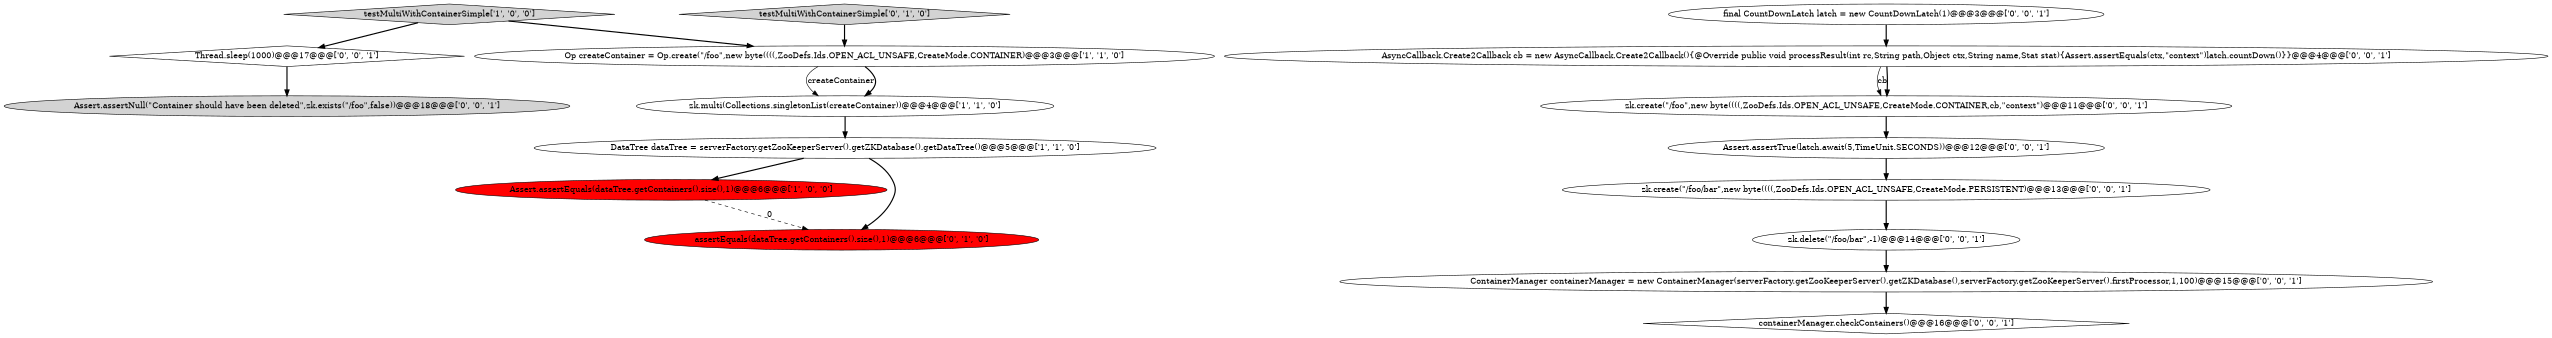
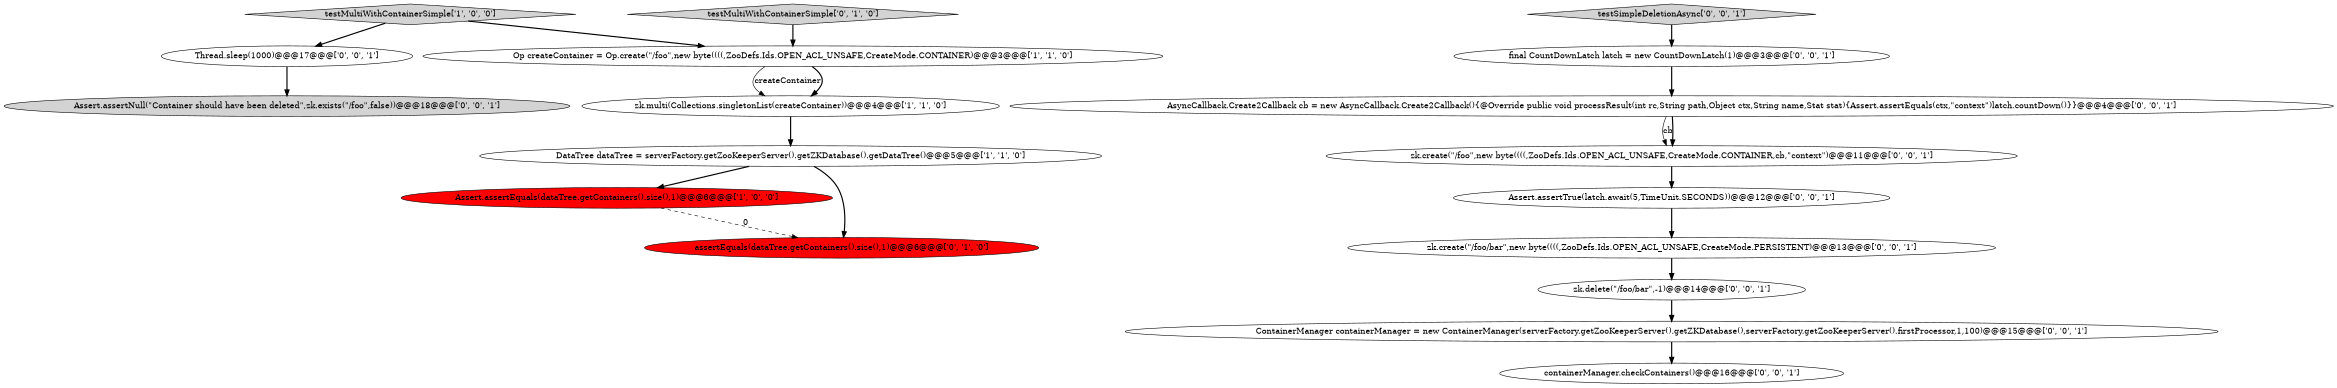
node "testSimpleDeletionAsync['0', '0', '1']": added
node "Thread.sleep(1000)@@@17@@@['0', '0', '1']": shape diamond -> ellipse
node "containerManager.checkContainers()@@@16@@@['0', '0', '1']": shape diamond -> ellipse
